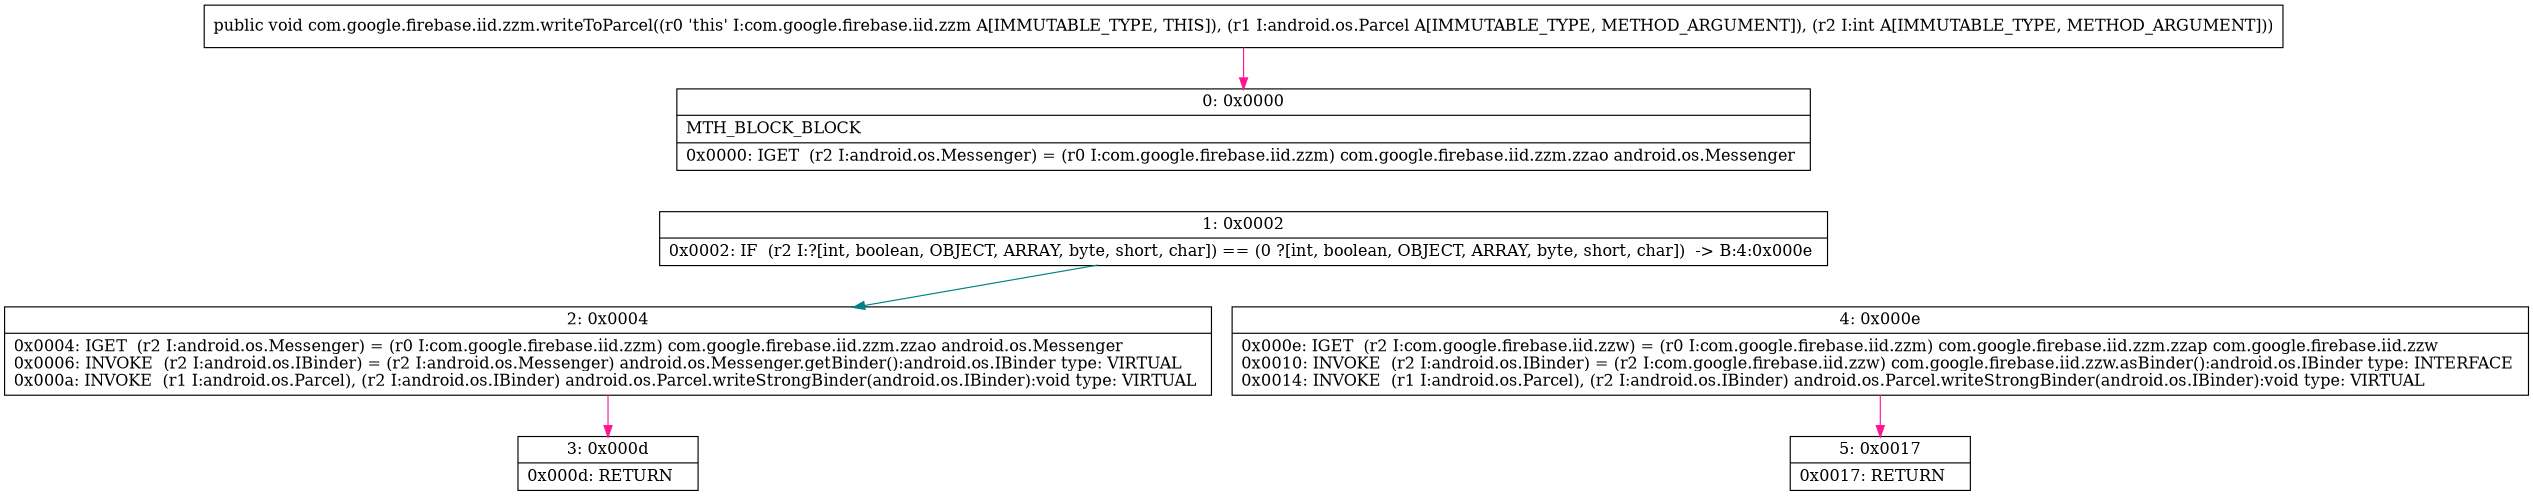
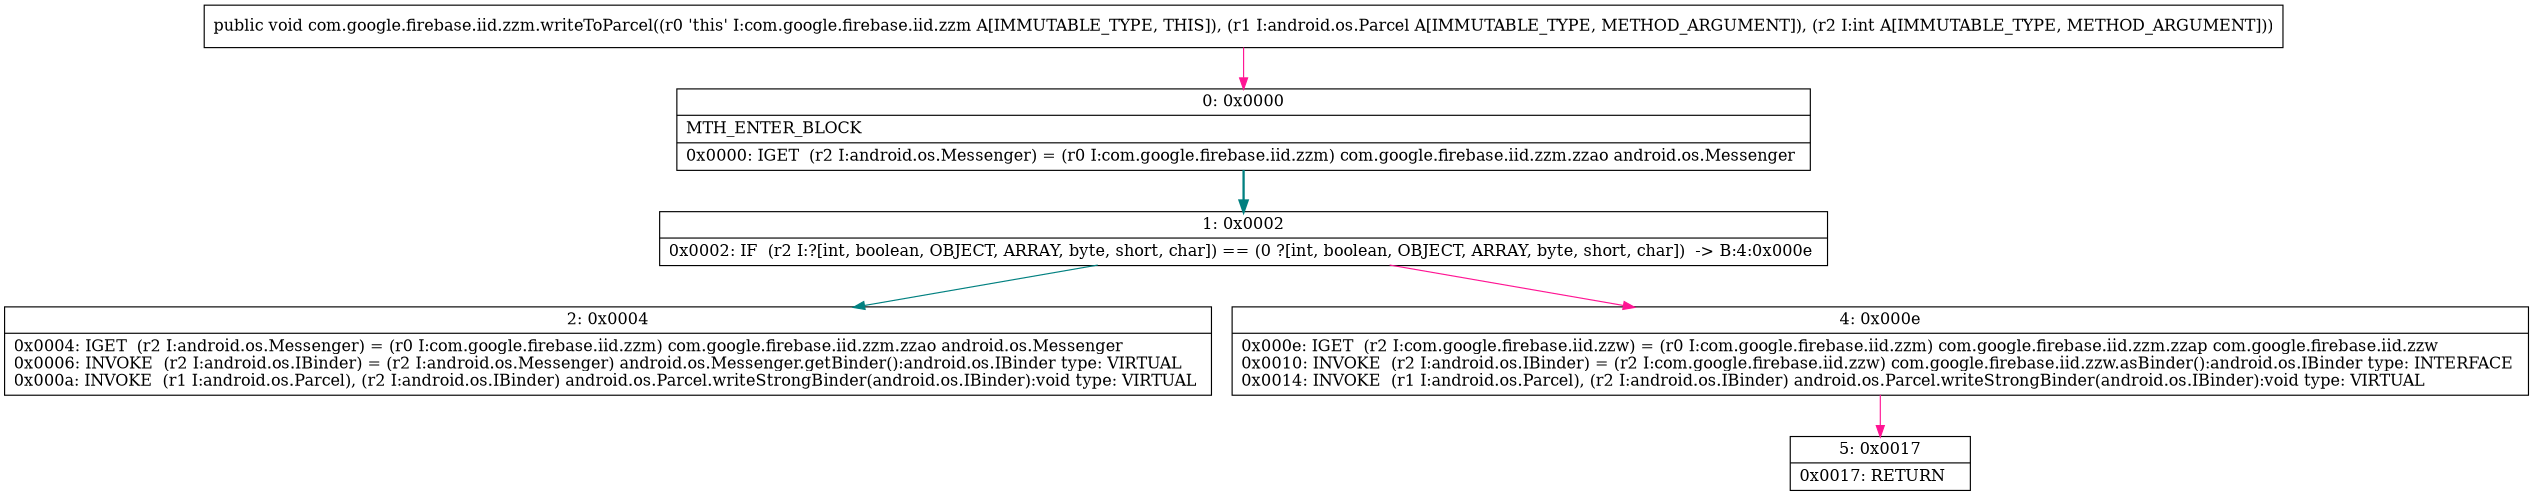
node "0: 0x0000": text "MTH_BLOCK_BLOCK" -> "MTH_ENTER_BLOCK"
edge "0: 0x0000" -> "1: 0x0002": added
edge "1: 0x0002" -> "4: 0x000e": added
node "3: 0x000d": removed
